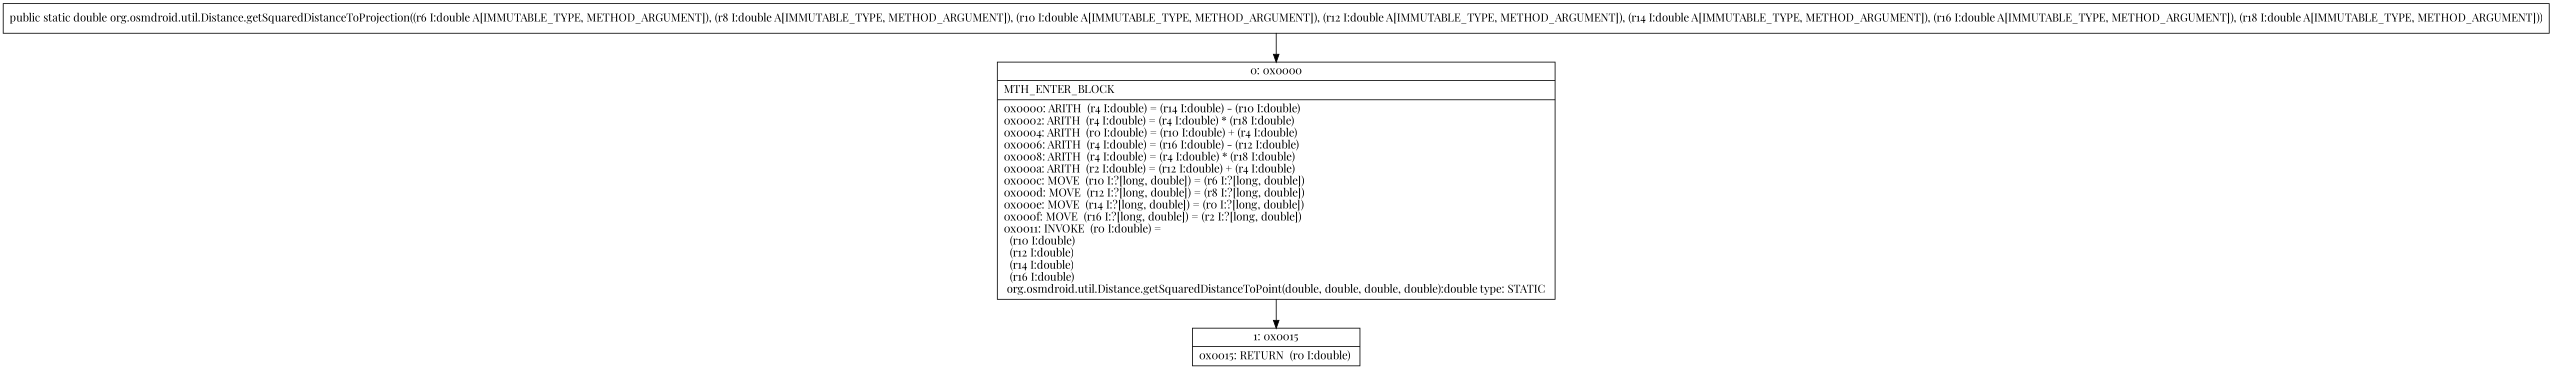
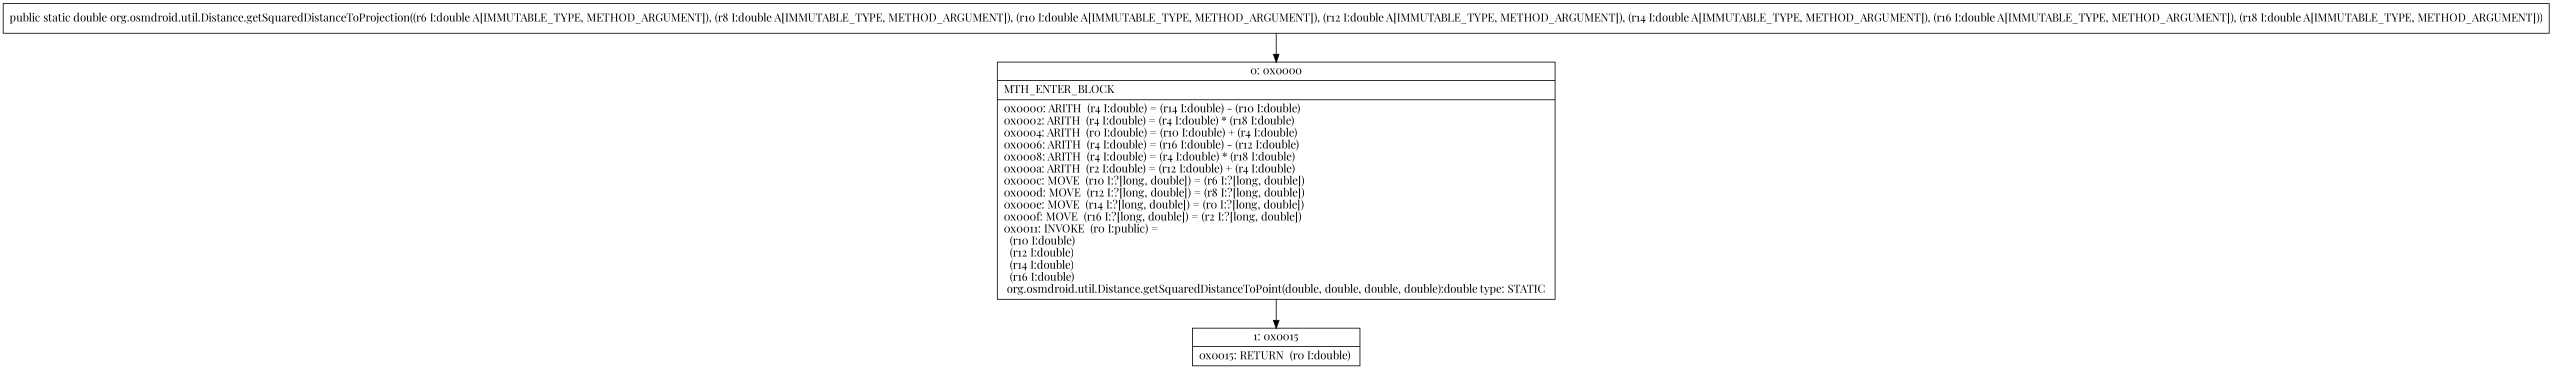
node "0: 0x0000": text "0x0011: INVOKE  (r0 I:double) =" -> "0x0011: INVOKE  (r0 I:public) ="
